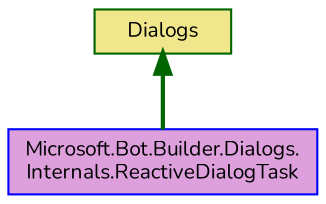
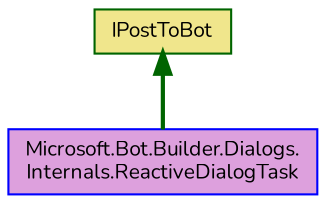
node "Dialogs": label "Dialogs" -> "IPostToBot"
